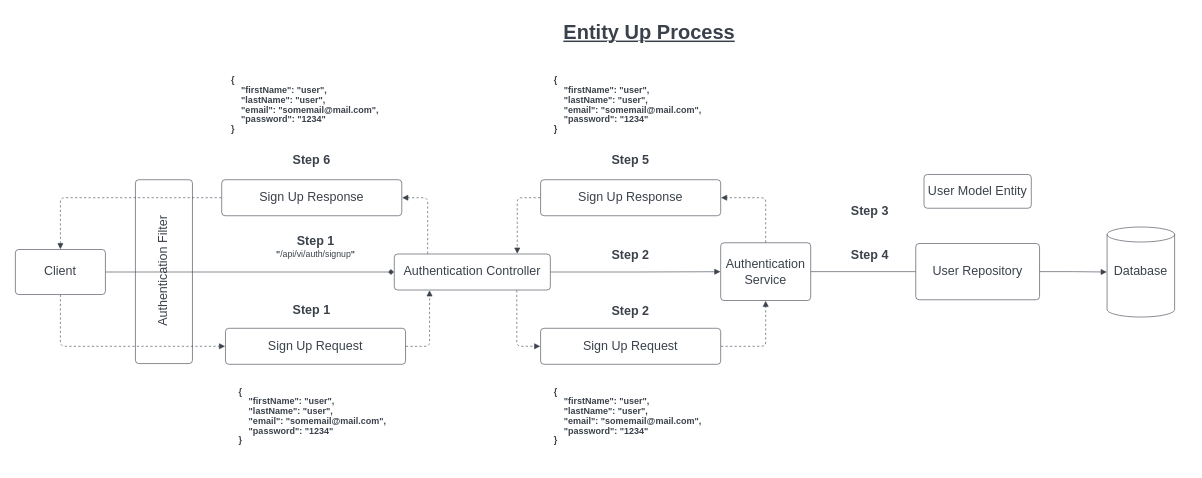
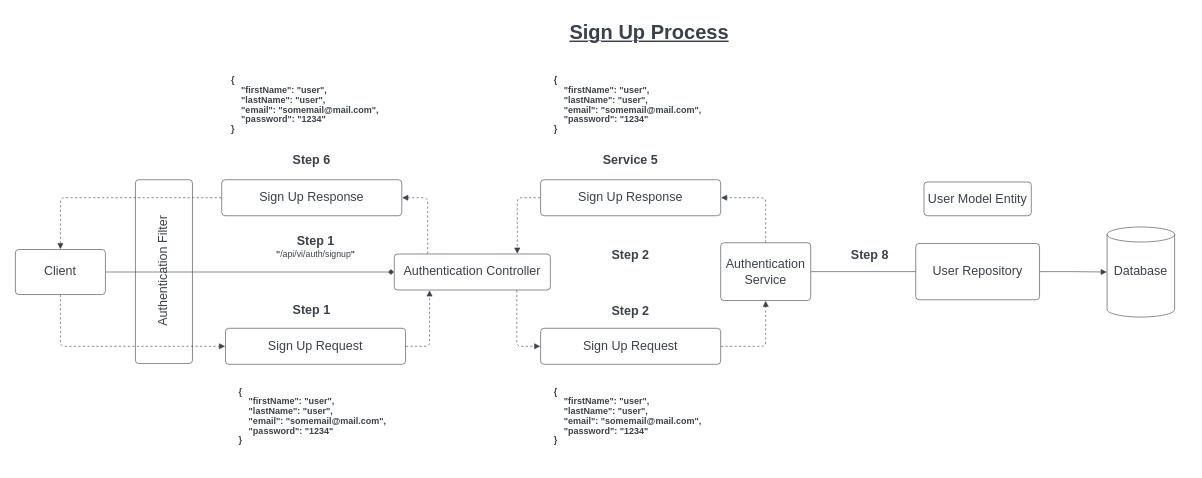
node "Entity Up Process": label "Entity Up Process" -> "Sign Up Process"
node "Step 5": label "Step 5" -> "Service 5"
node "User Model Entity": moved (977, 191) -> (977, 199)
node "Step 3": removed
node "Step 4": label "Step 4" -> "Step 8"
edge "Authentication Controller" -> "Authentication Service": removed
